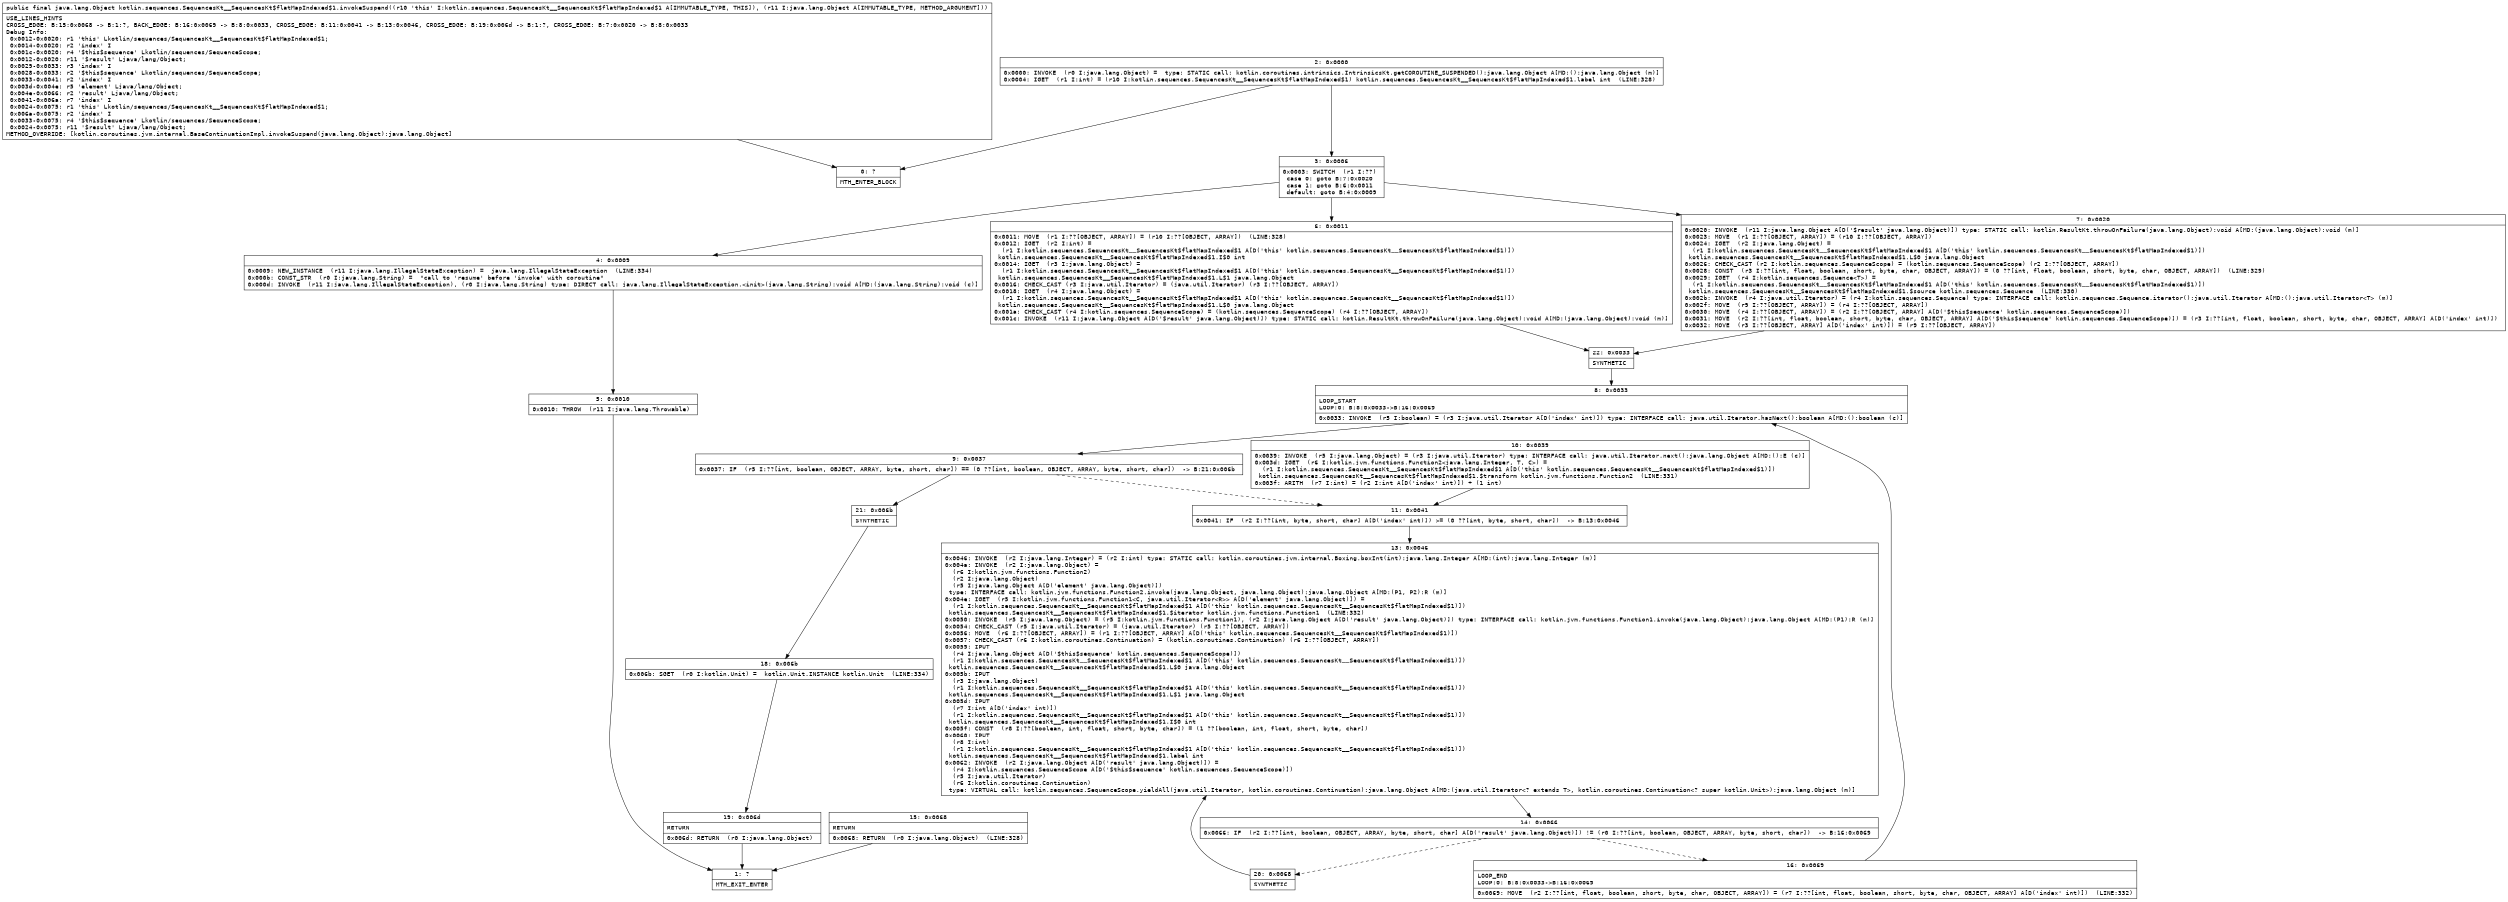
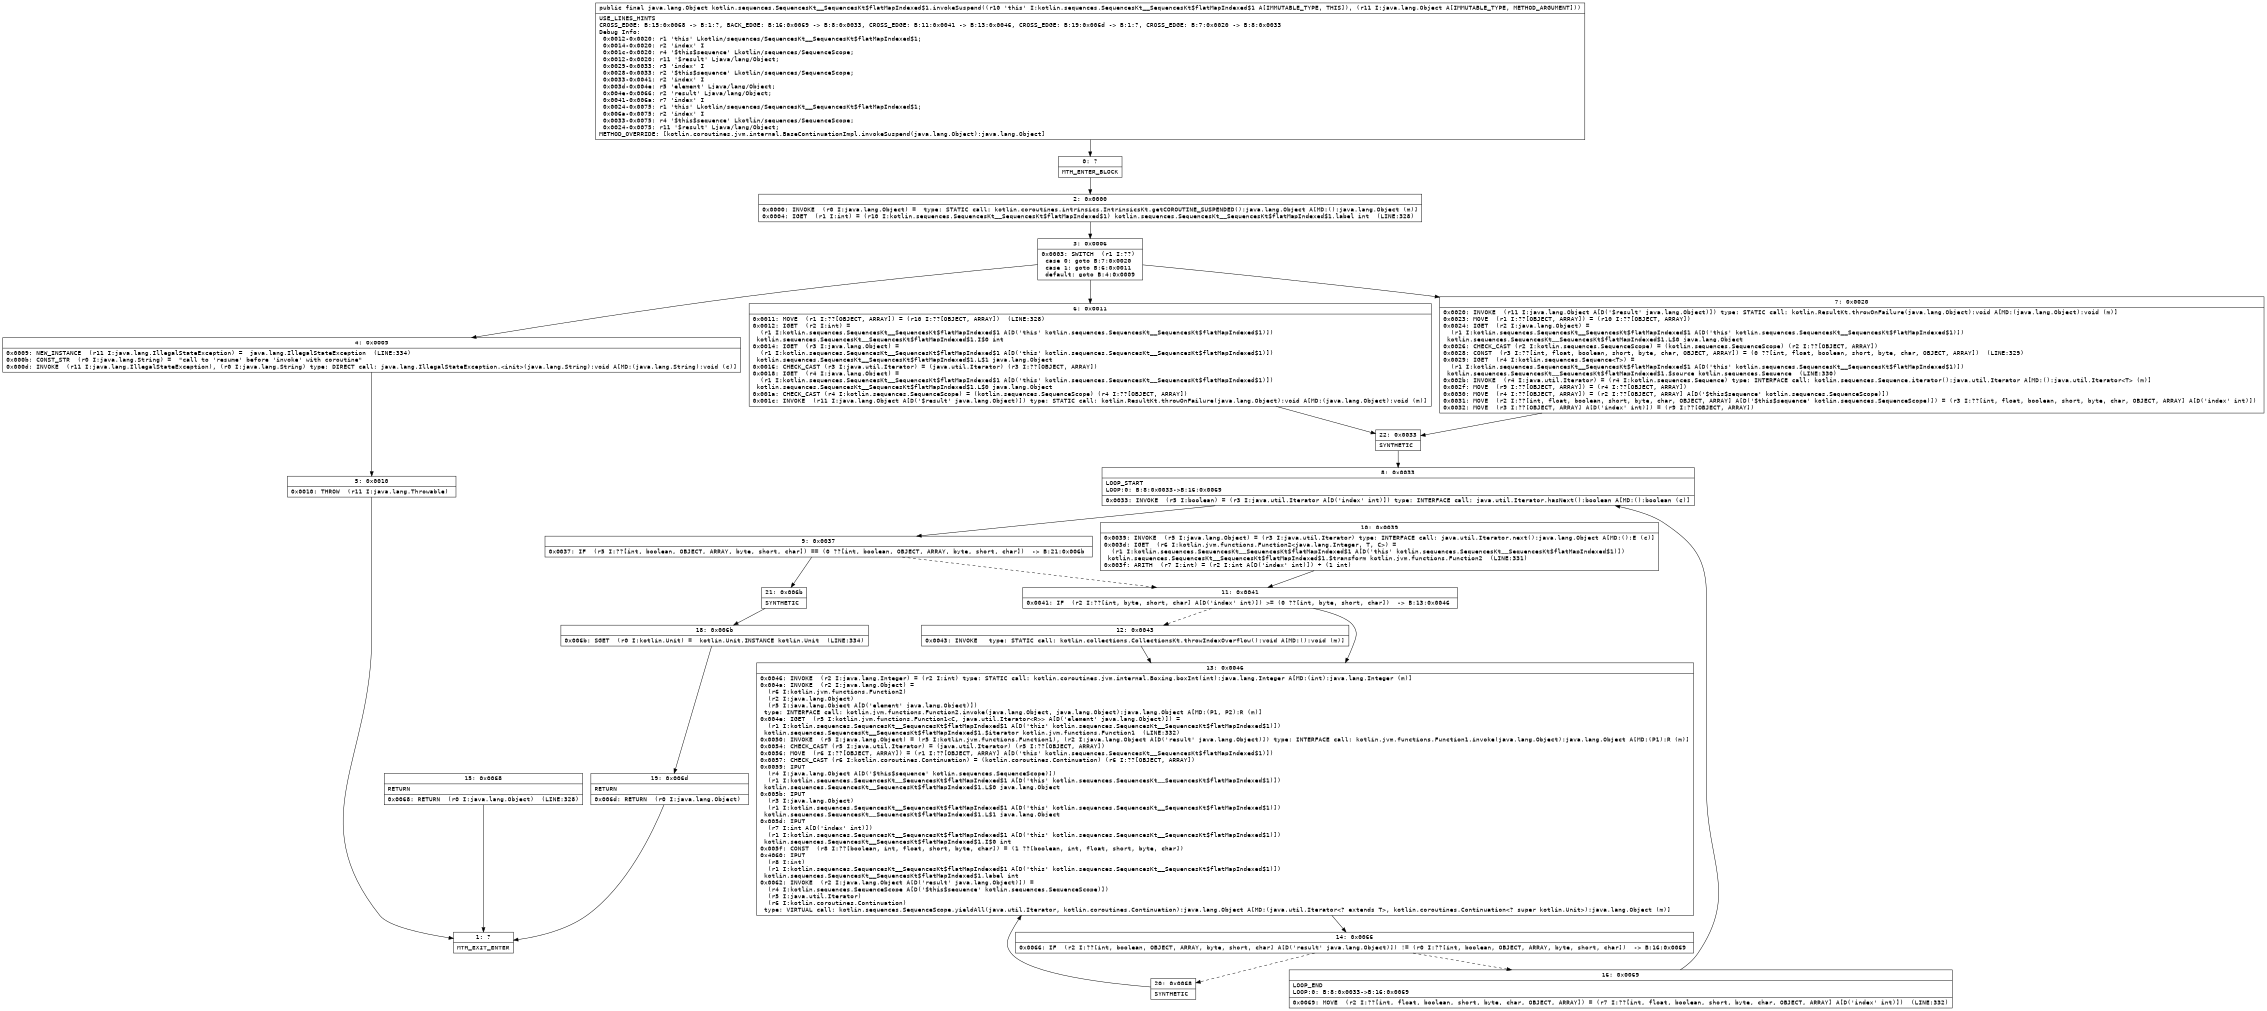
edge "2: 0x0000" -> "0: ?": reversed
node "12: 0x0043": added
node "13: 0x0046": text "0x0060: IPUT" -> "0x4060: IPUT"
